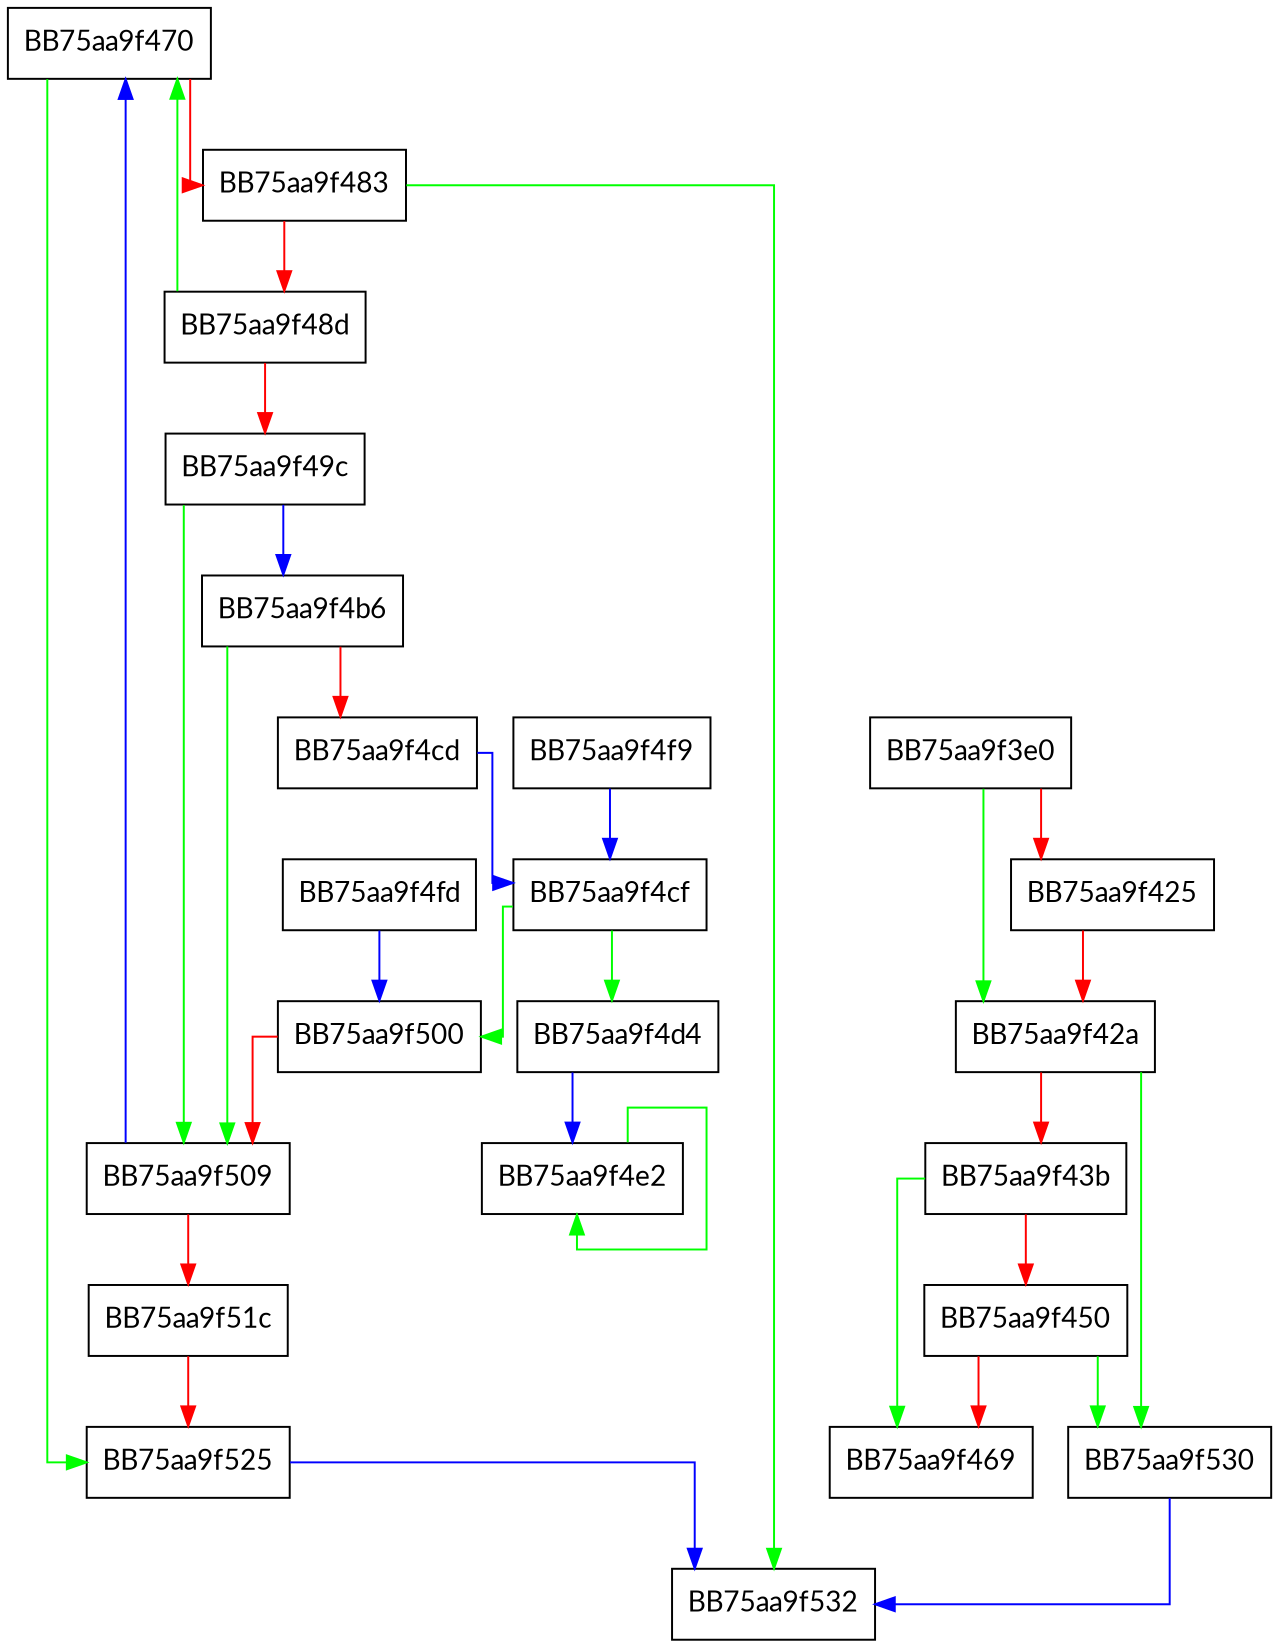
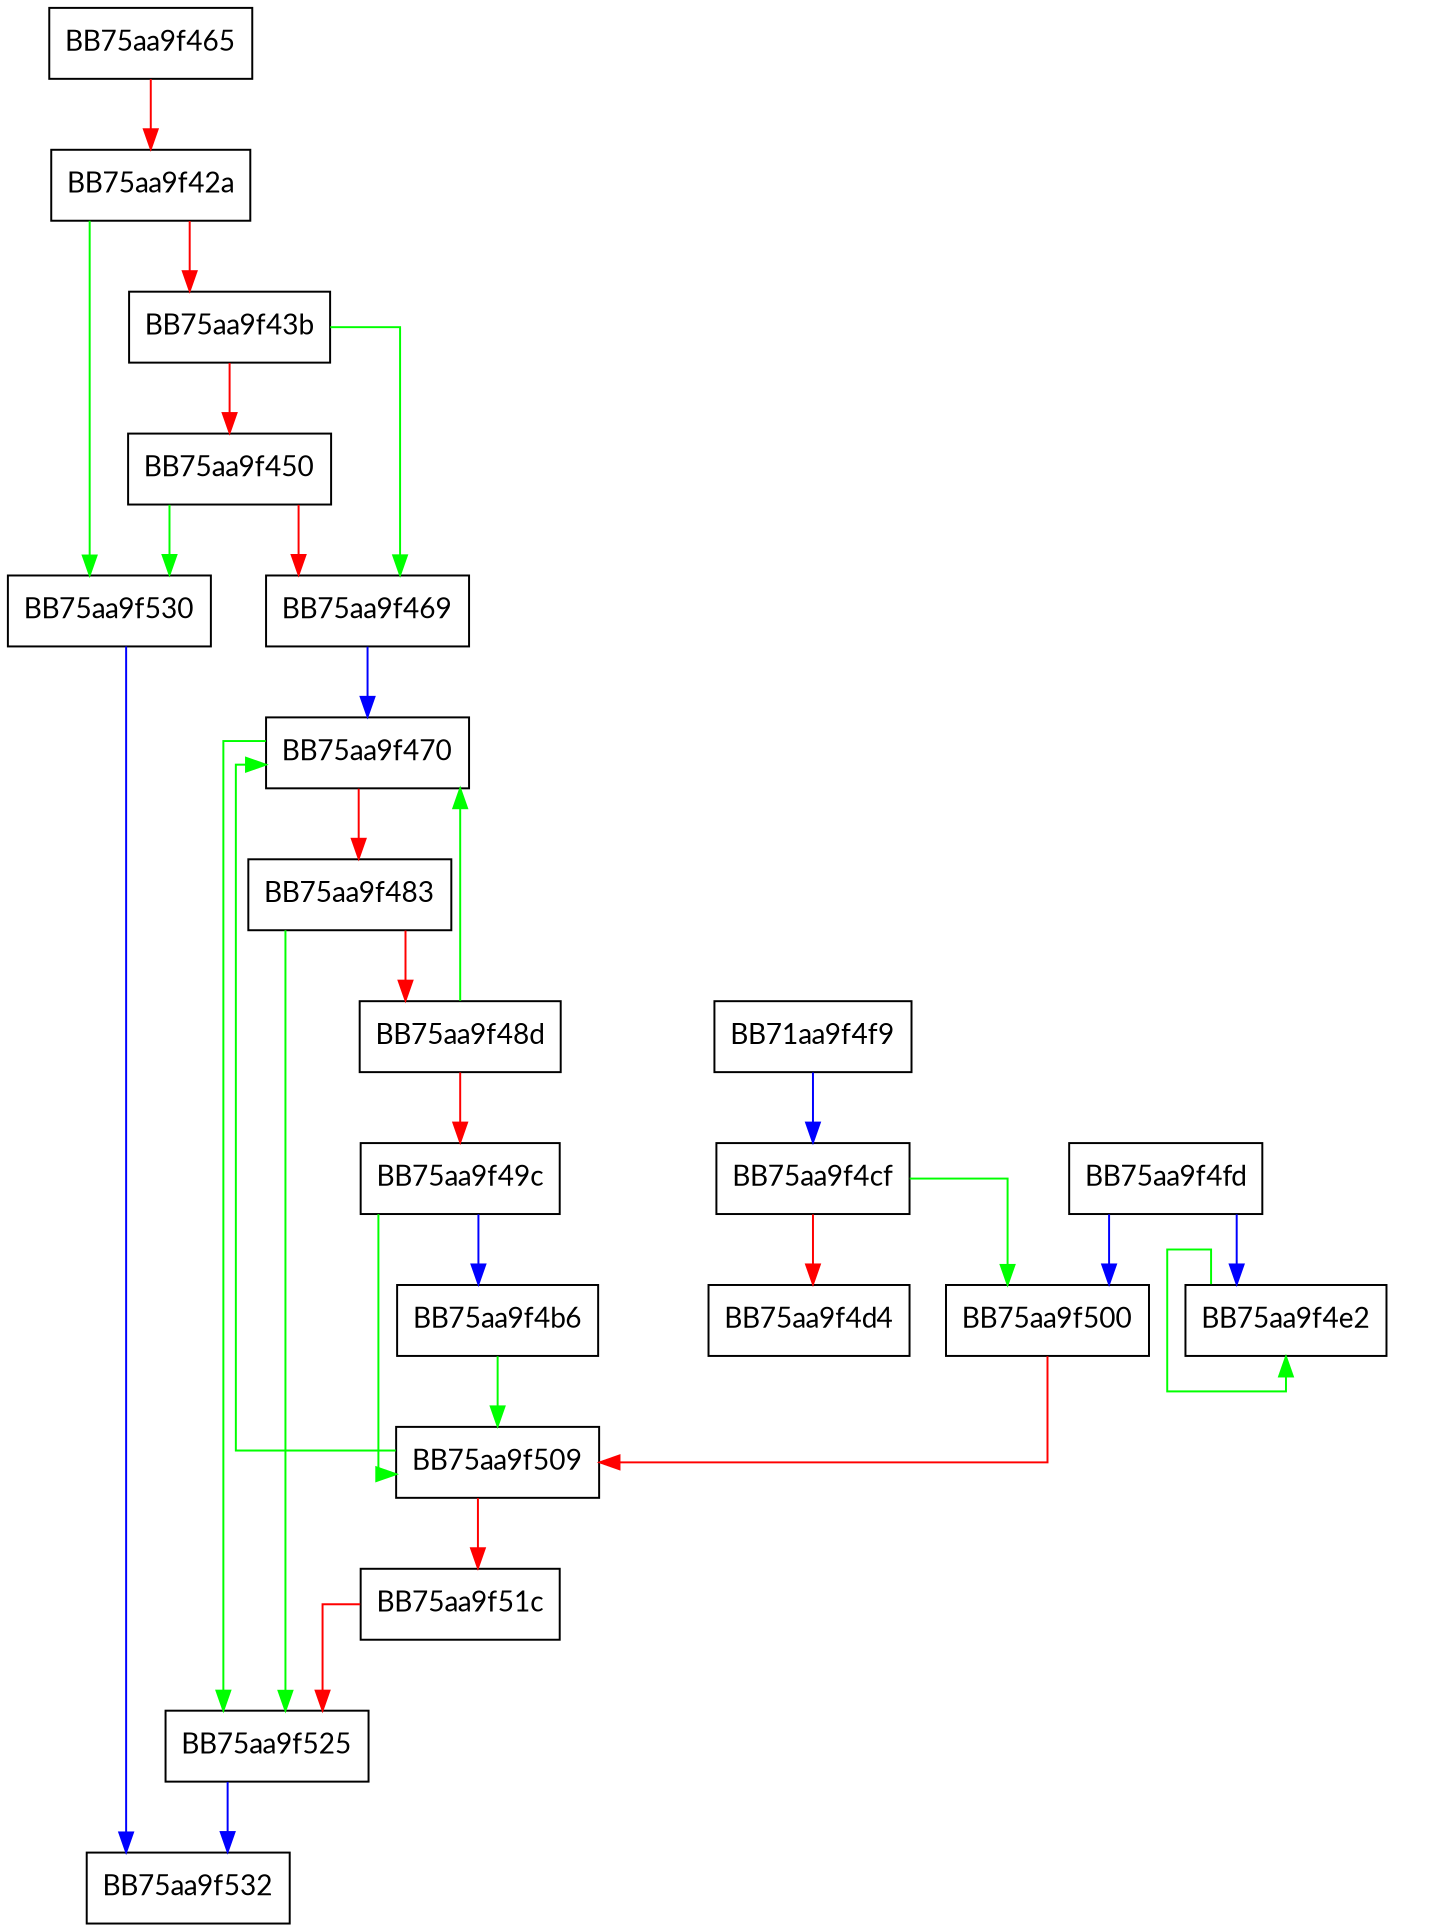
edge "BB75aa9f509" -> "BB75aa9f470": color blue -> green
edge "BB75aa9f469" -> "BB75aa9f470": added
edge "BB75aa9f483" -> "BB75aa9f532": now "BB75aa9f483" -> "BB75aa9f525"
node "BB75aa9f4cd": removed
node "BB75aa9f4f9": label "BB75aa9f4f9" -> "BB71aa9f4f9"
node "BB75aa9f3e0": removed
node "BB75aa9f425": label "BB75aa9f425" -> "BB75aa9f465"
edge "BB75aa9f4cf" -> "BB75aa9f4d4": color green -> red
edge "BB75aa9f4d4" -> "BB75aa9f4e2": now "BB75aa9f4fd" -> "BB75aa9f4e2"
